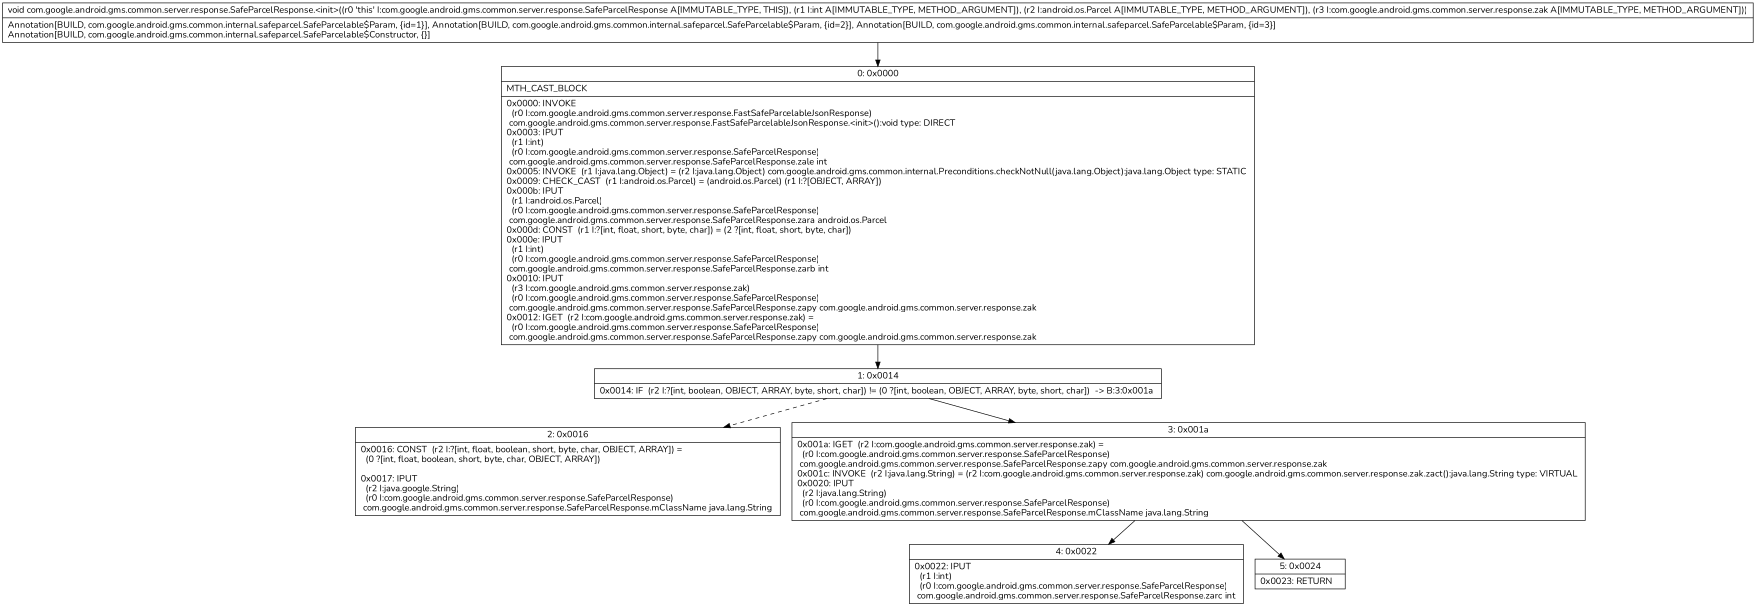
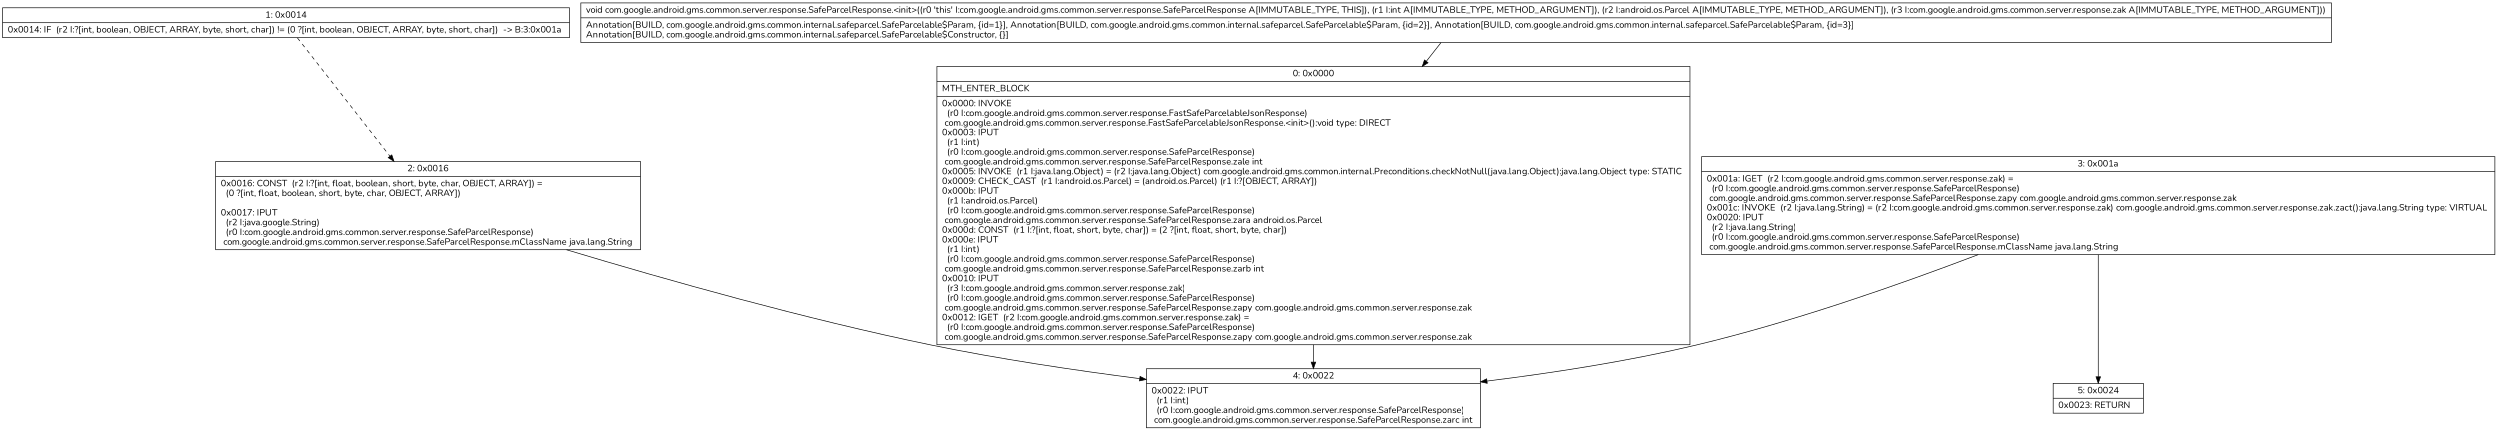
node "0: 0x0000": text "MTH_CAST_BLOCK" -> "MTH_ENTER_BLOCK"
edge "2: 0x0016" -> "4: 0x0022": added
edge "0: 0x0000" -> "1: 0x0014": now "0: 0x0000" -> "4: 0x0022"
edge "1: 0x0014" -> "3: 0x001a": removed
